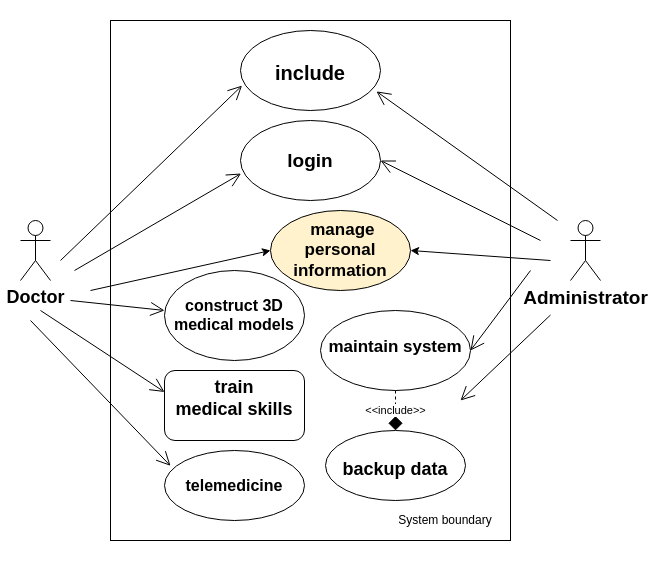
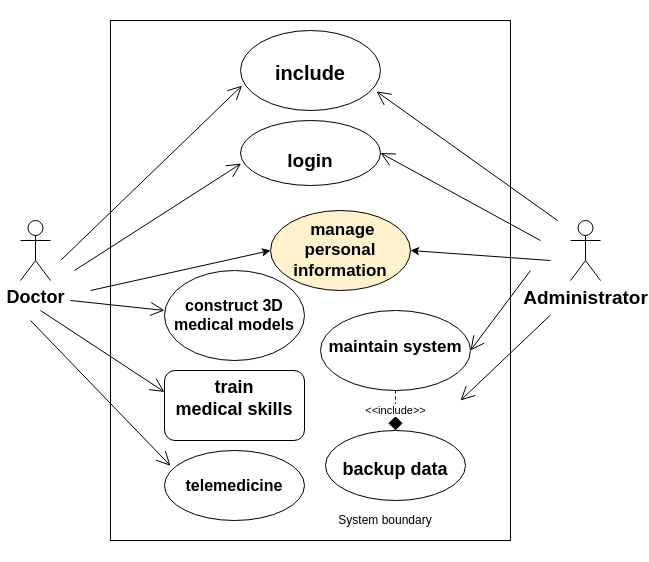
node "login": size 140x80 -> 140x65
node "System boundary": moved (446, 521) -> (386, 521)
